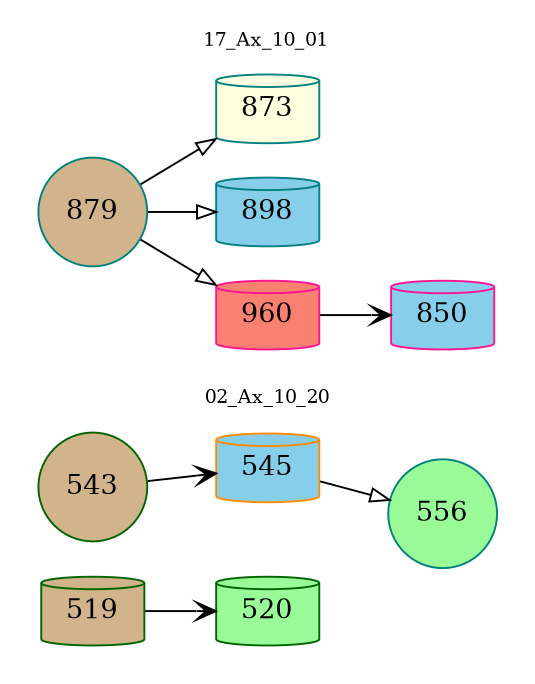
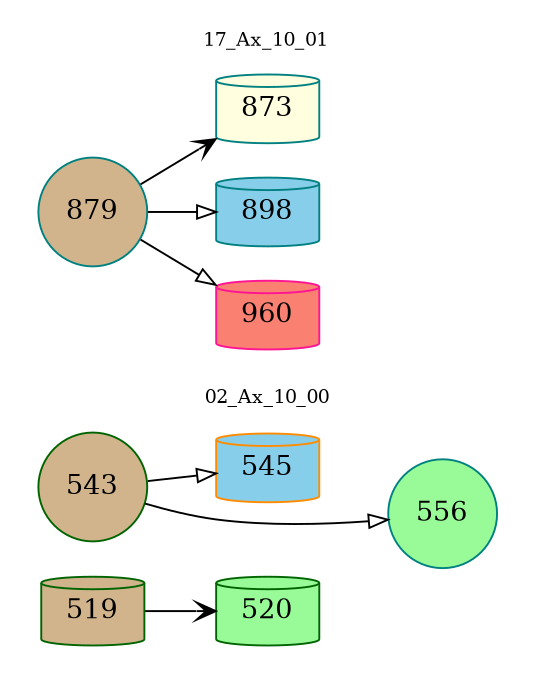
edge "879" -> "873": arrowhead onormal -> vee
node "850": removed
cluster "02_Ax_10_20": label "02_Ax_10_20" -> "02_Ax_10_00"
edge "543" -> "545": arrowhead vee -> onormal
edge "545" -> "556": now "543" -> "556"
